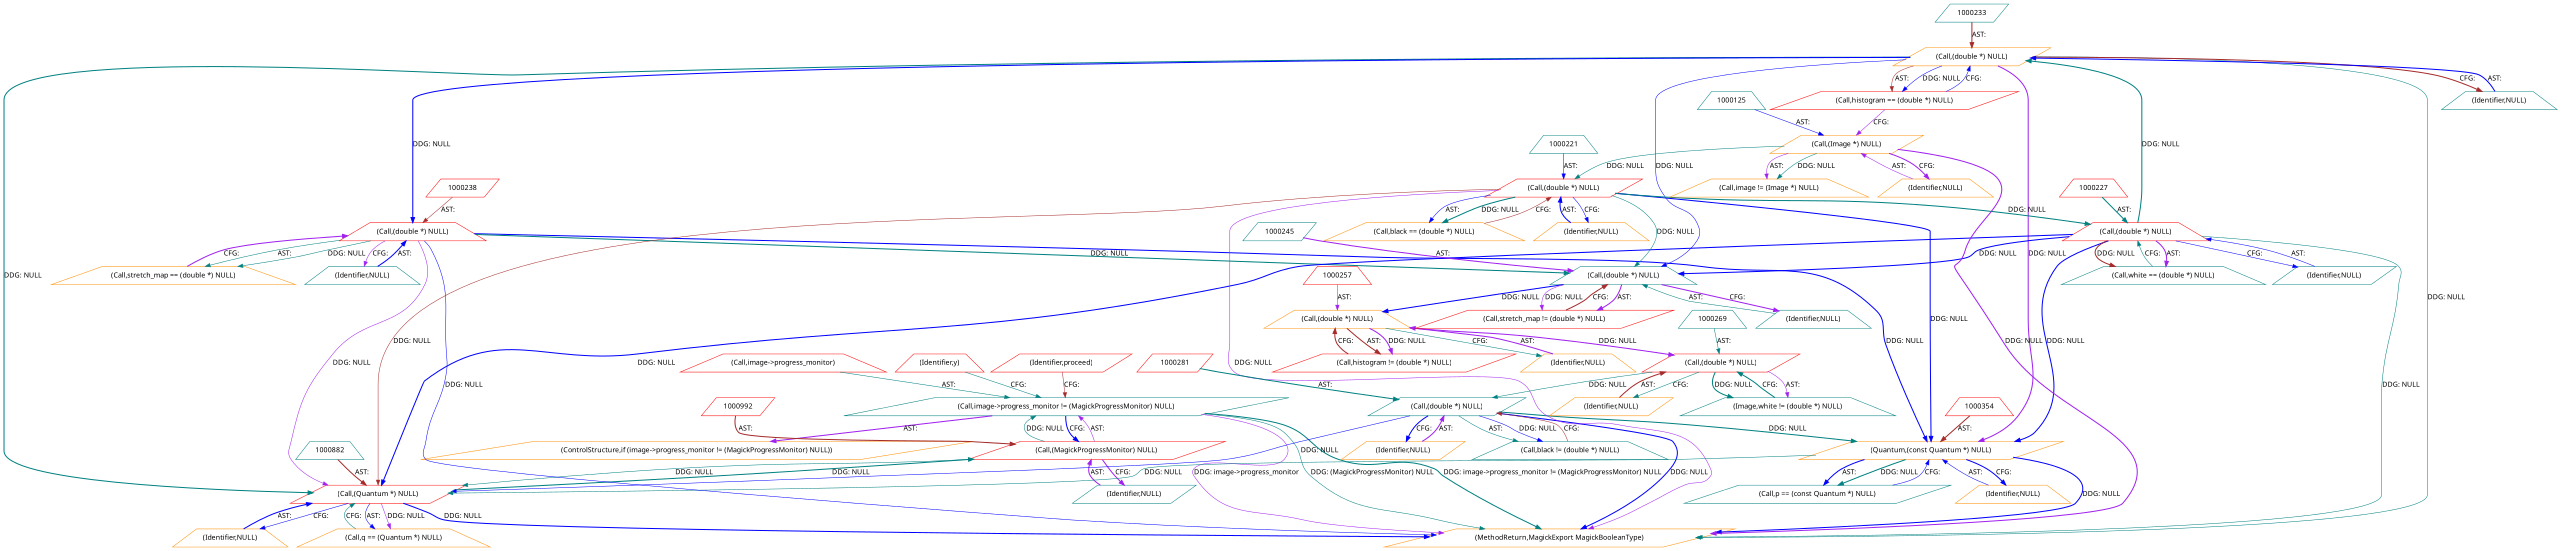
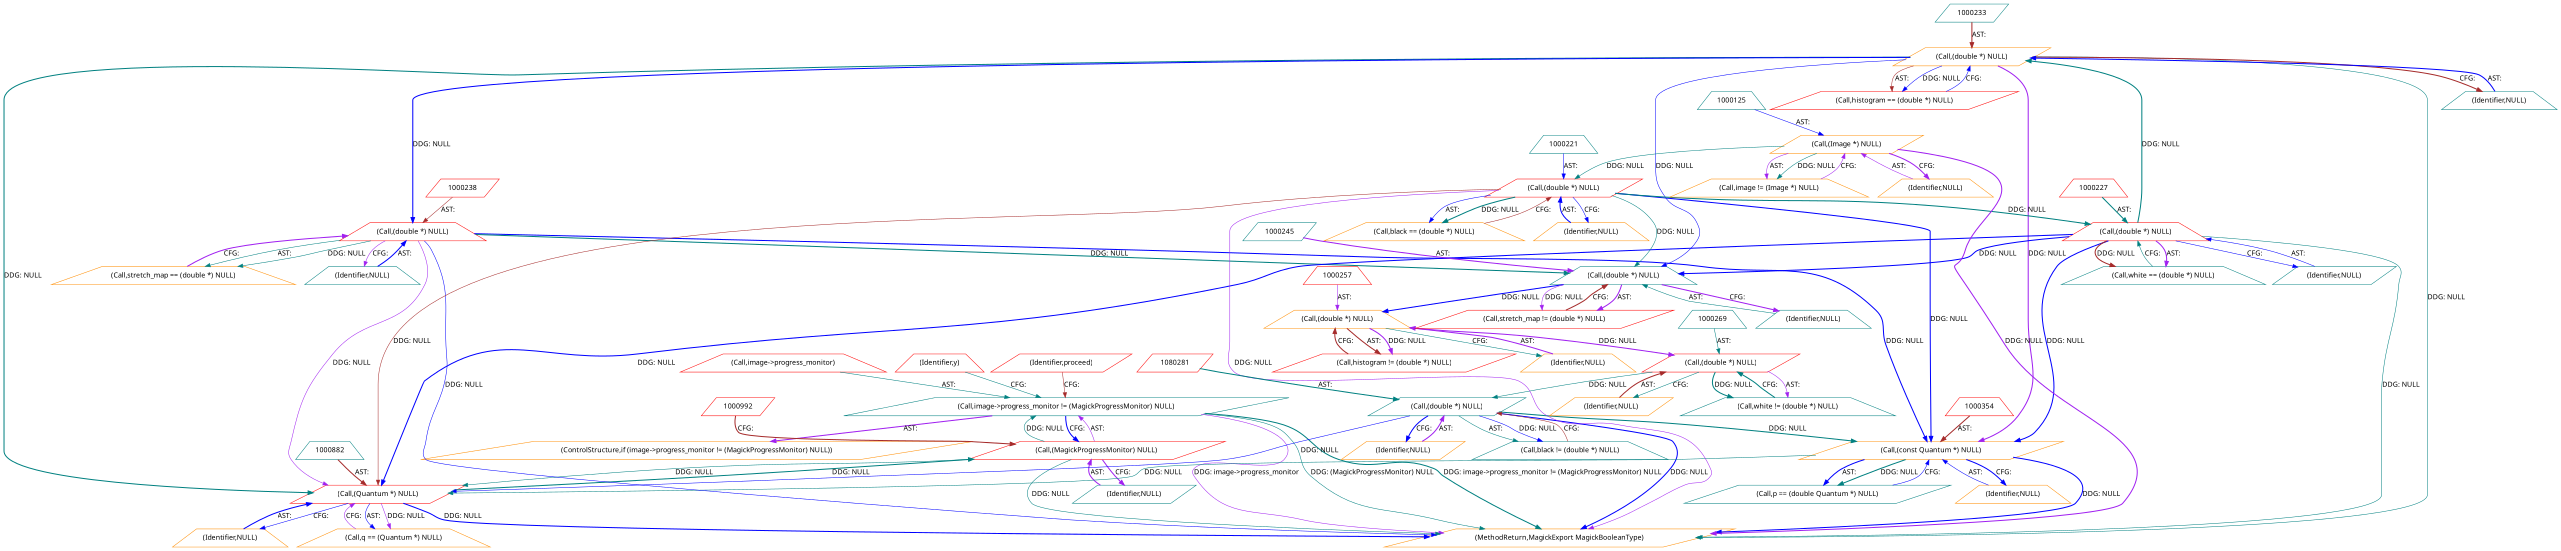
edge "(Call,histogram == (double *) NULL)" -> "(Call,(Image *) NULL)": now "(Call,image != (Image *) NULL)" -> "(Call,(Image *) NULL)"
node "1000281": label "1000281" -> "1080281"
node "(Image,white != (double *) NULL)": label "(Image,white != (double *) NULL)" -> "(Call,white != (double *) NULL)"
edge "1000992" -> "(Call,(MagickProgressMonitor) NULL)": label "AST: " -> "CFG: "
node "(Quantum,(const Quantum *) NULL)": label "(Quantum,(const Quantum *) NULL)" -> "(Call,(const Quantum *) NULL)"
node "(Call,p == (const Quantum *) NULL)": label "(Call,p == (const Quantum *) NULL)" -> "(Call,p == (double Quantum *) NULL)"
edge "(Call,q == (Quantum *) NULL)" -> "(Call,(Quantum *) NULL)": color teal -> purple
edge "(Call,(MagickProgressMonitor) NULL)" -> "(MethodReturn,MagickExport MagickBooleanType)": added, label "DDG: NULL"
